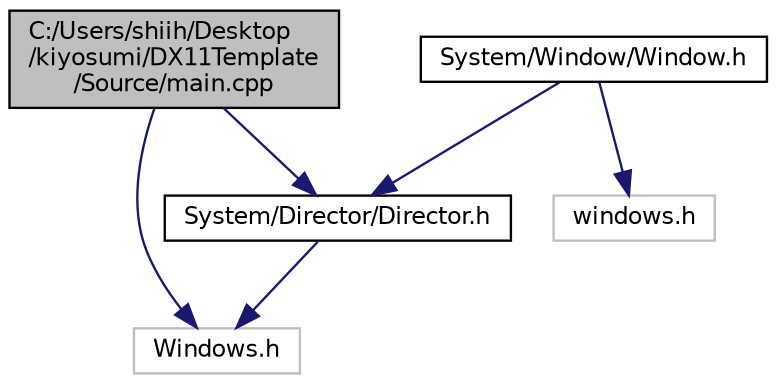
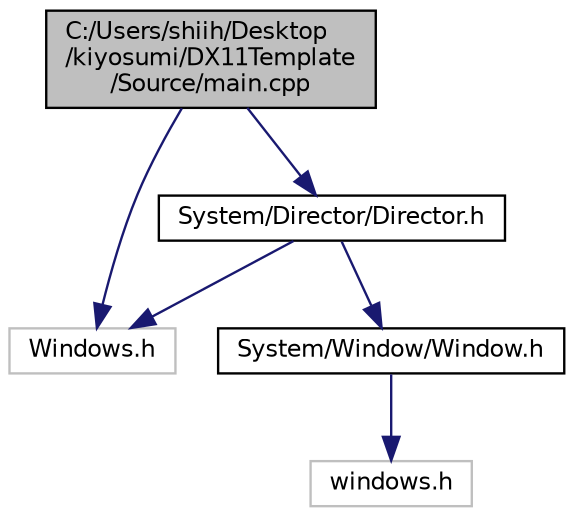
edge "System/Window/Window.h" -> "System/Director/Director.h": reversed
